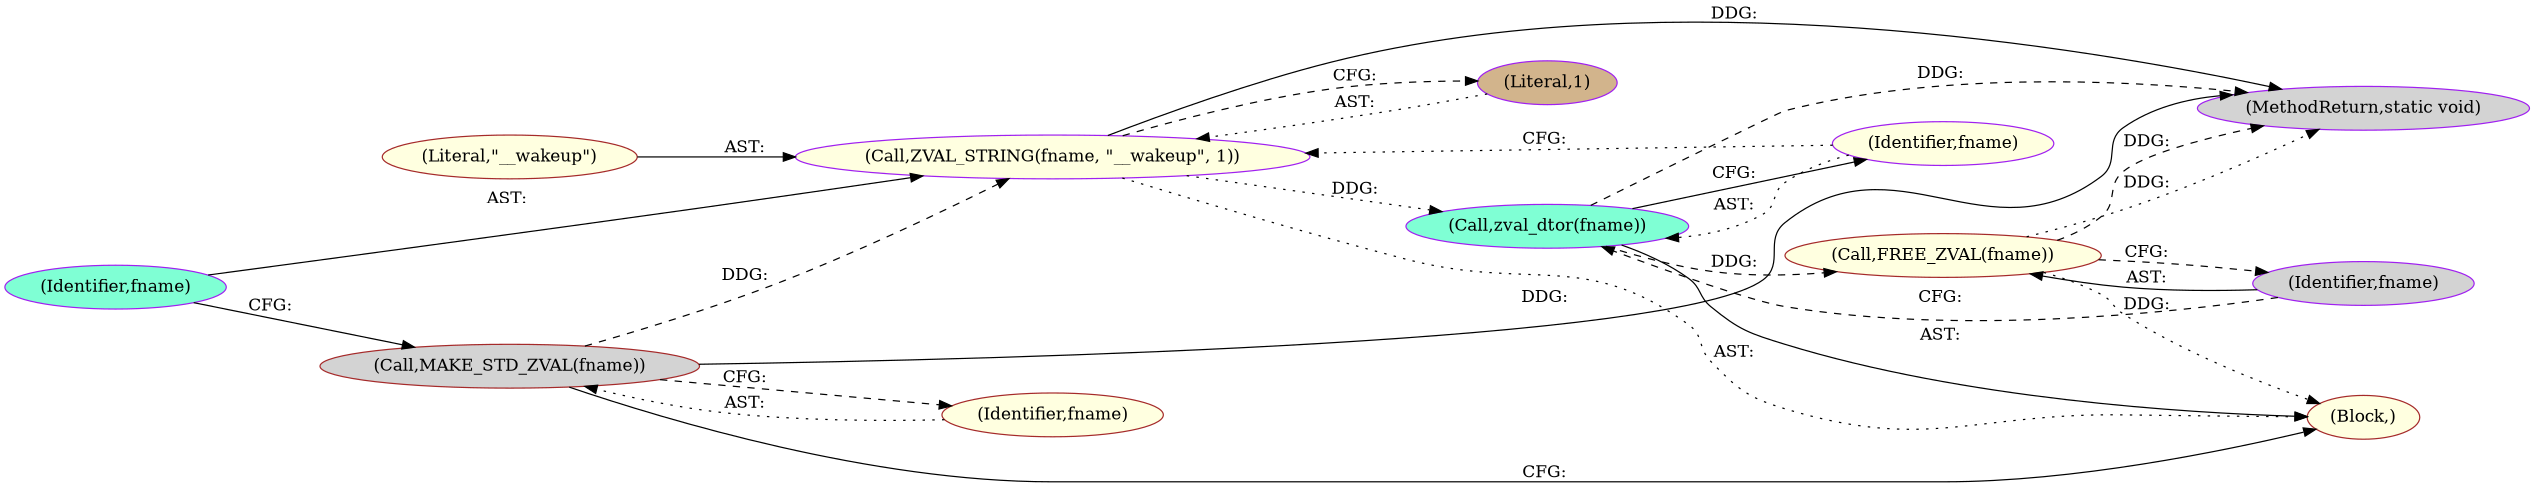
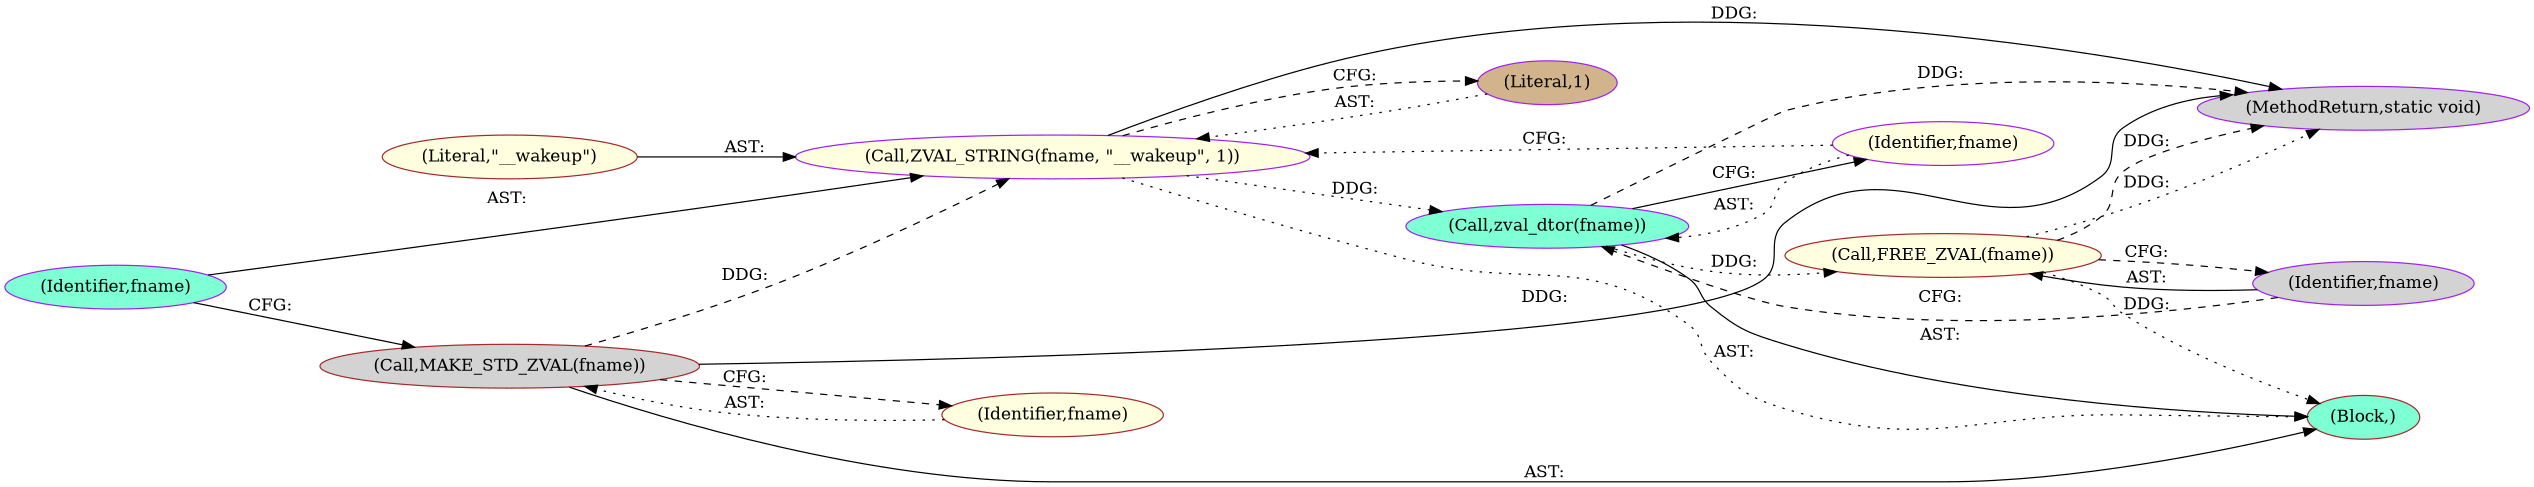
edge "(Call,zval_dtor(fname))" -> "(Call,FREE_ZVAL(fname))": style dashed -> dotted
node "(Block,)": fillcolor lightyellow -> aquamarine
edge "(Call,MAKE_STD_ZVAL(fname))" -> "(Block,)": label "CFG: " -> "AST: "
